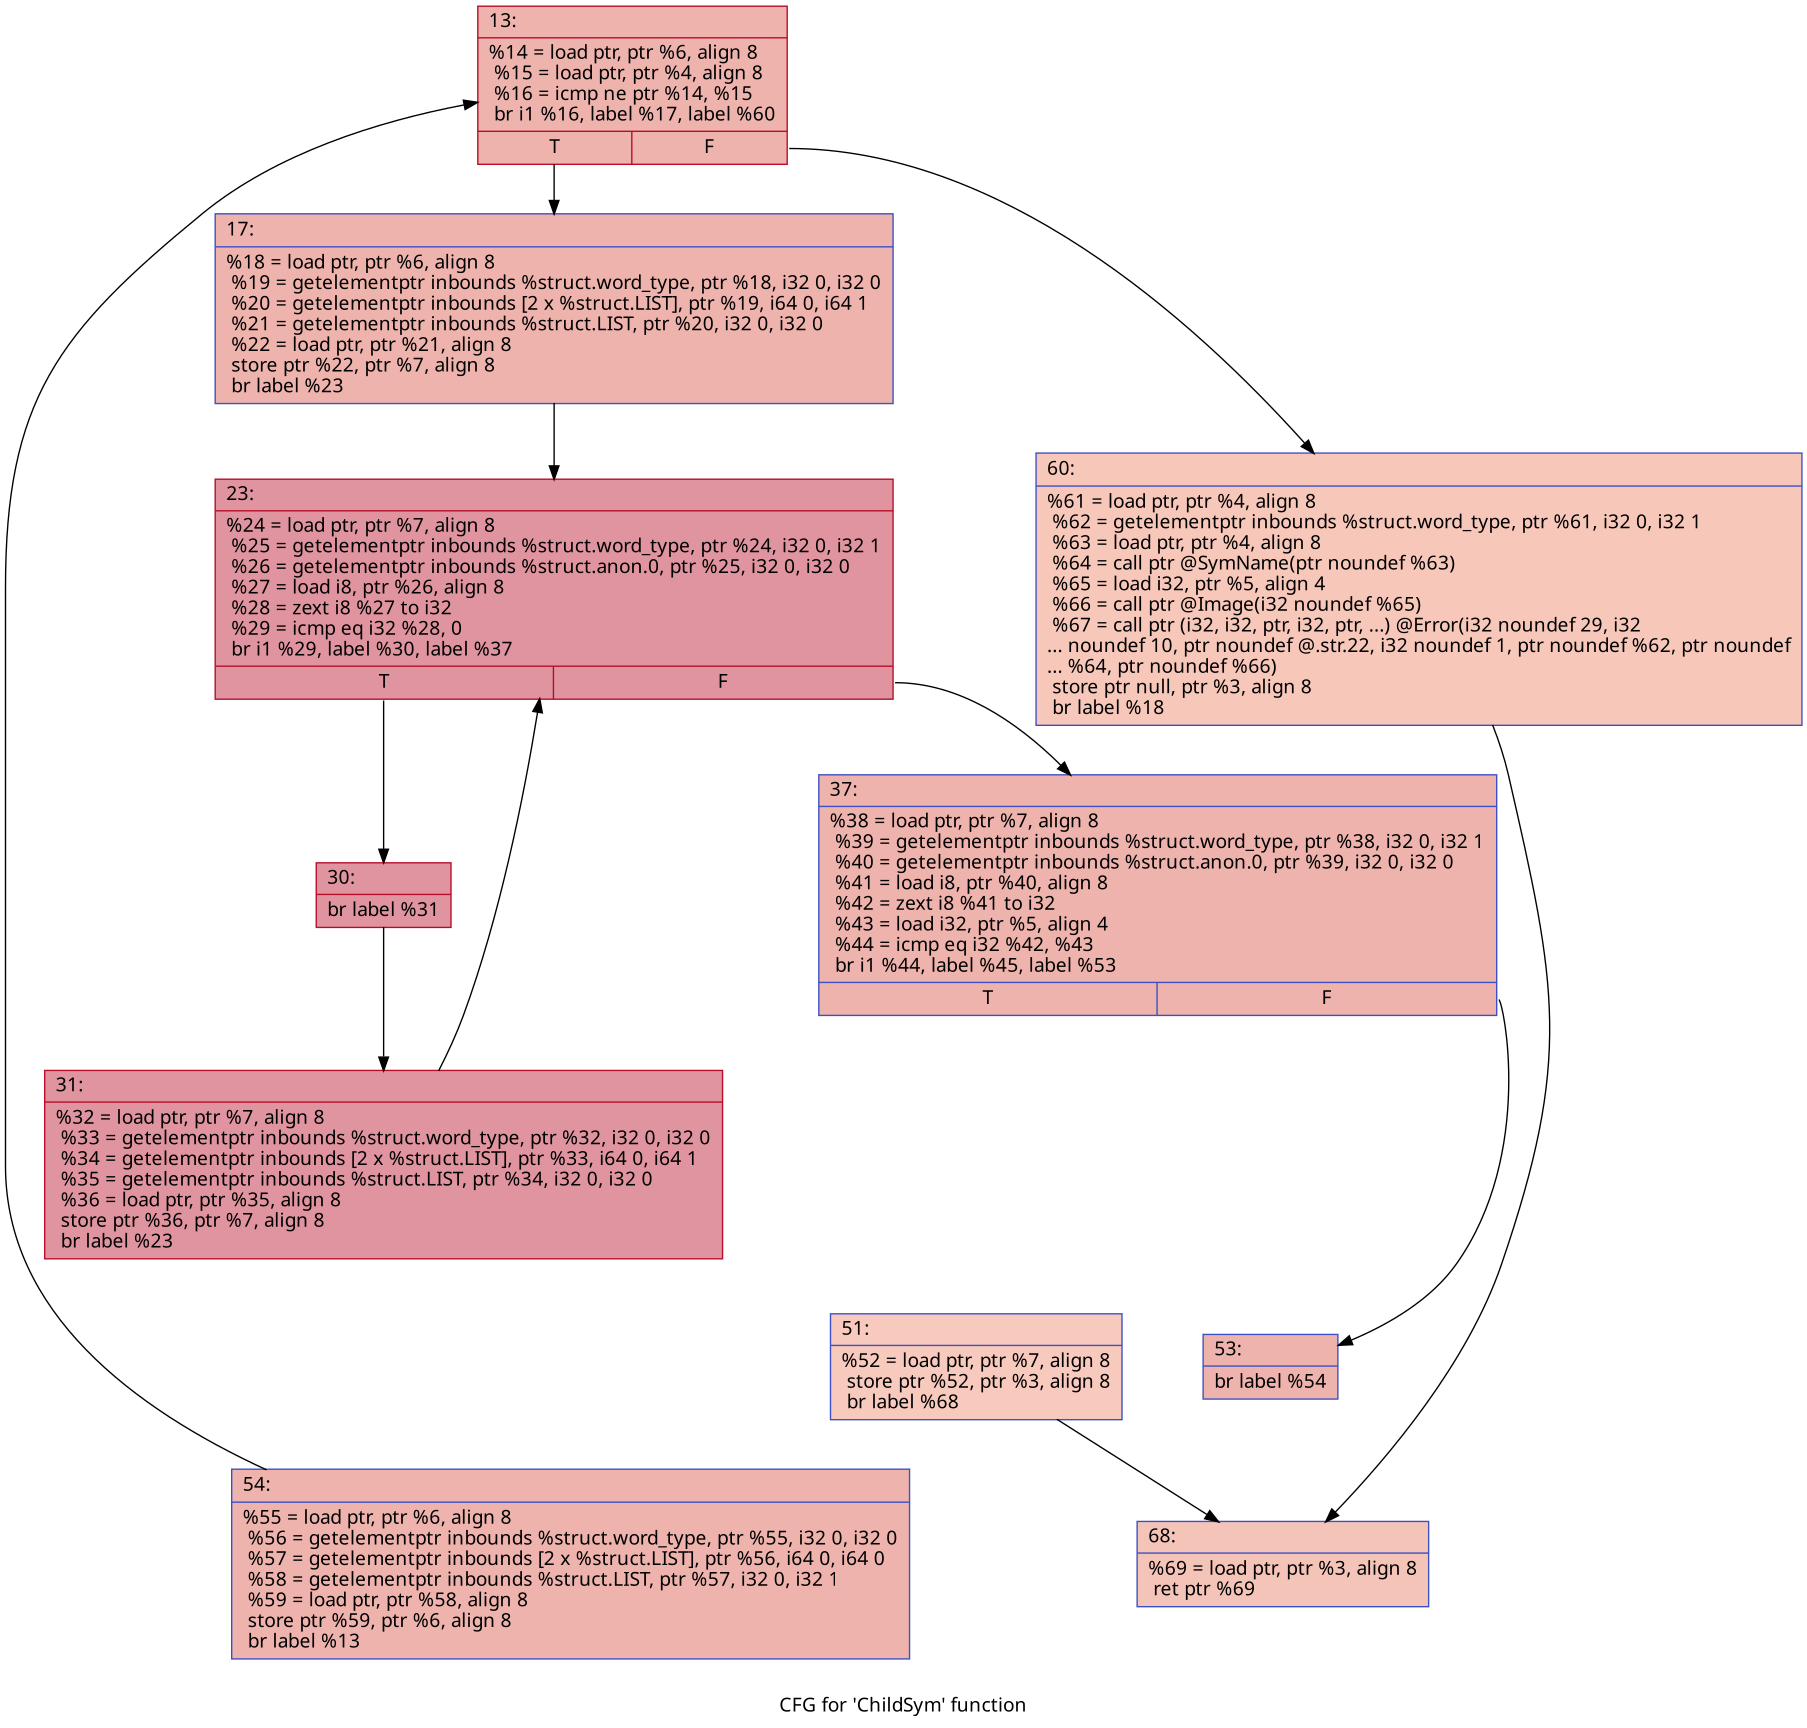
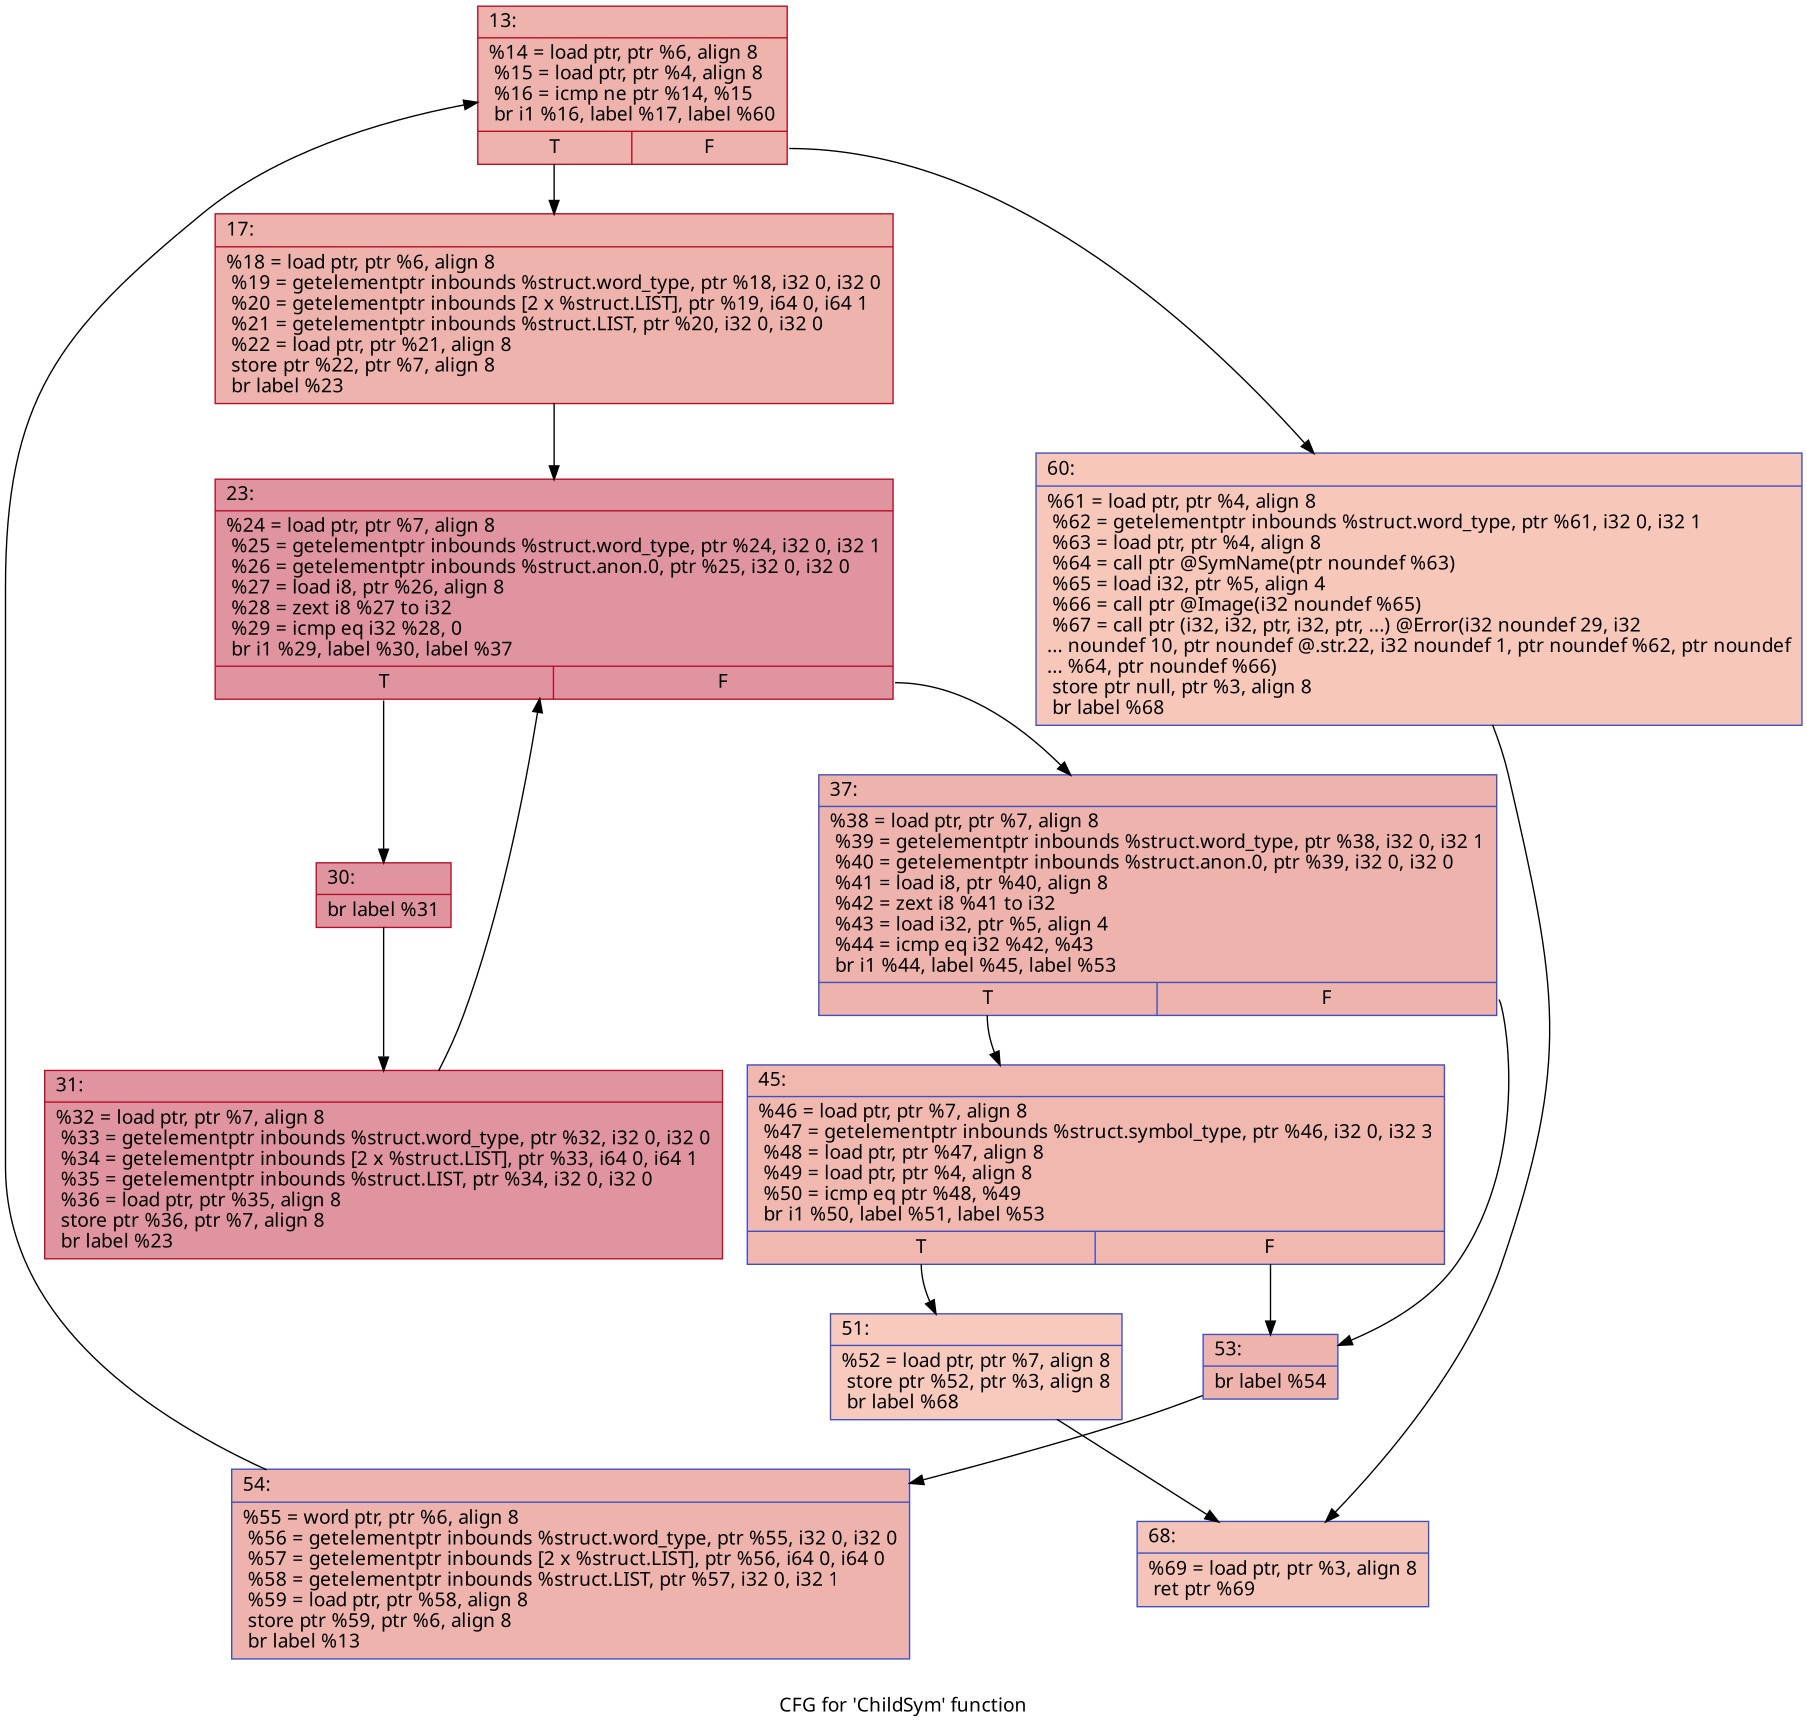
node "17:": color #3d50c3ff -> #b70d28ff
node "60:": text "br label %18" -> "br label %68"
node "45:": added
edge "53:" -> "54:": added
node "54:": text "%55 = load ptr, ptr %6, align 8" -> "%55 = word ptr, ptr %6, align 8"
